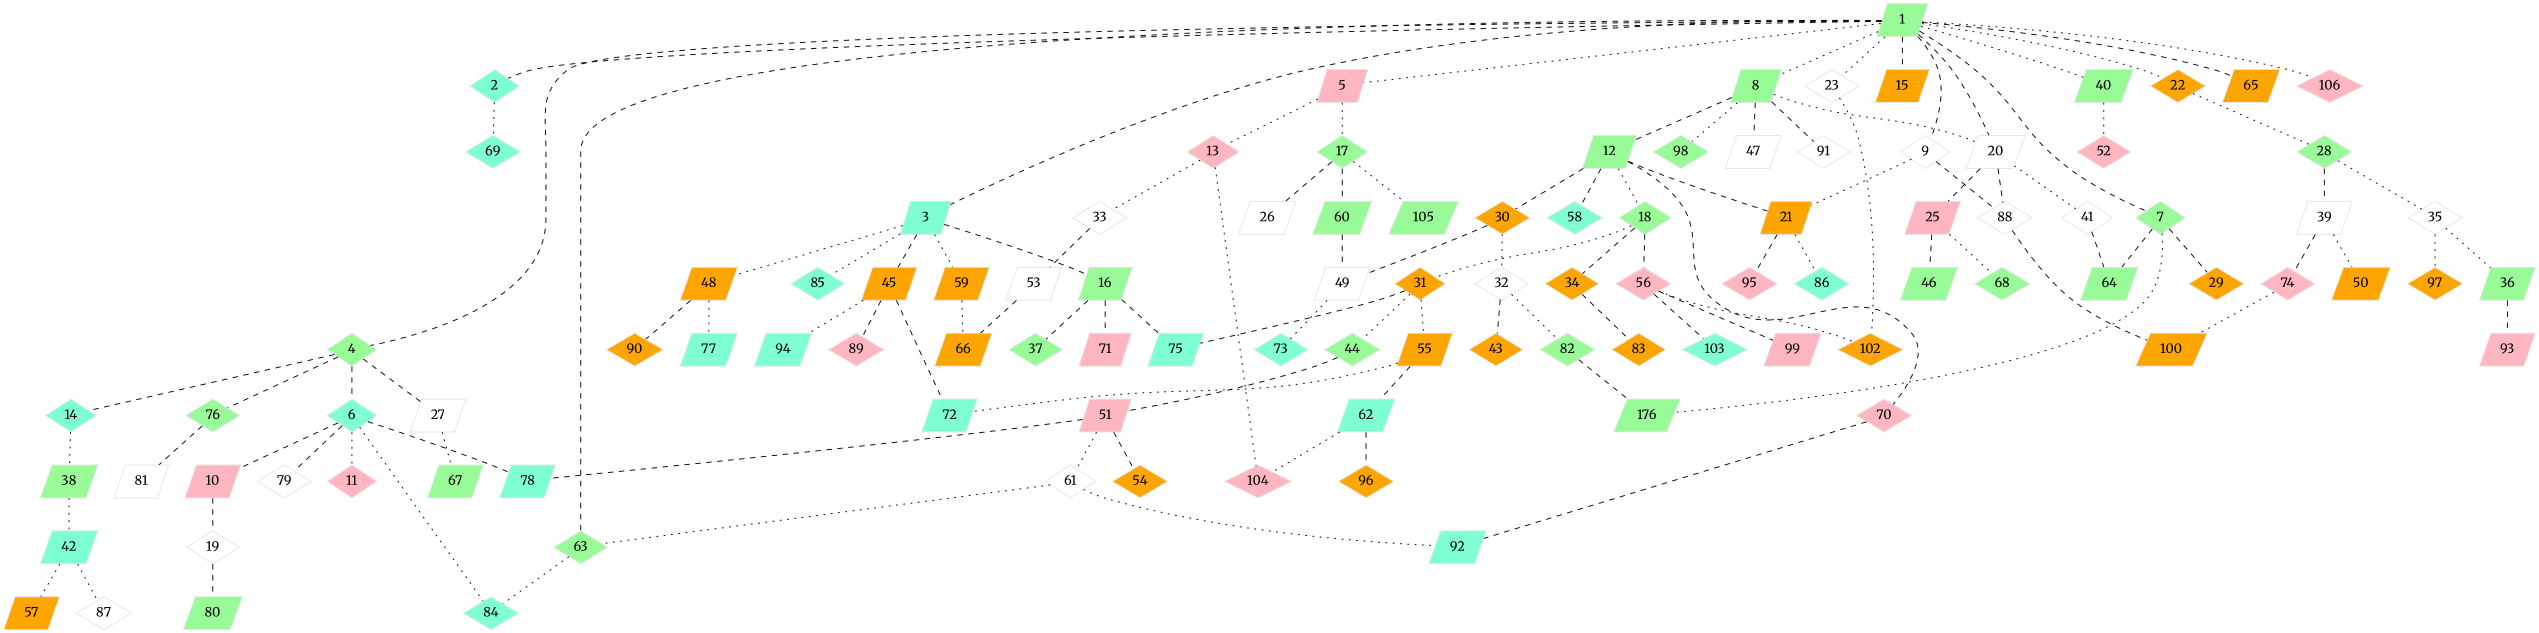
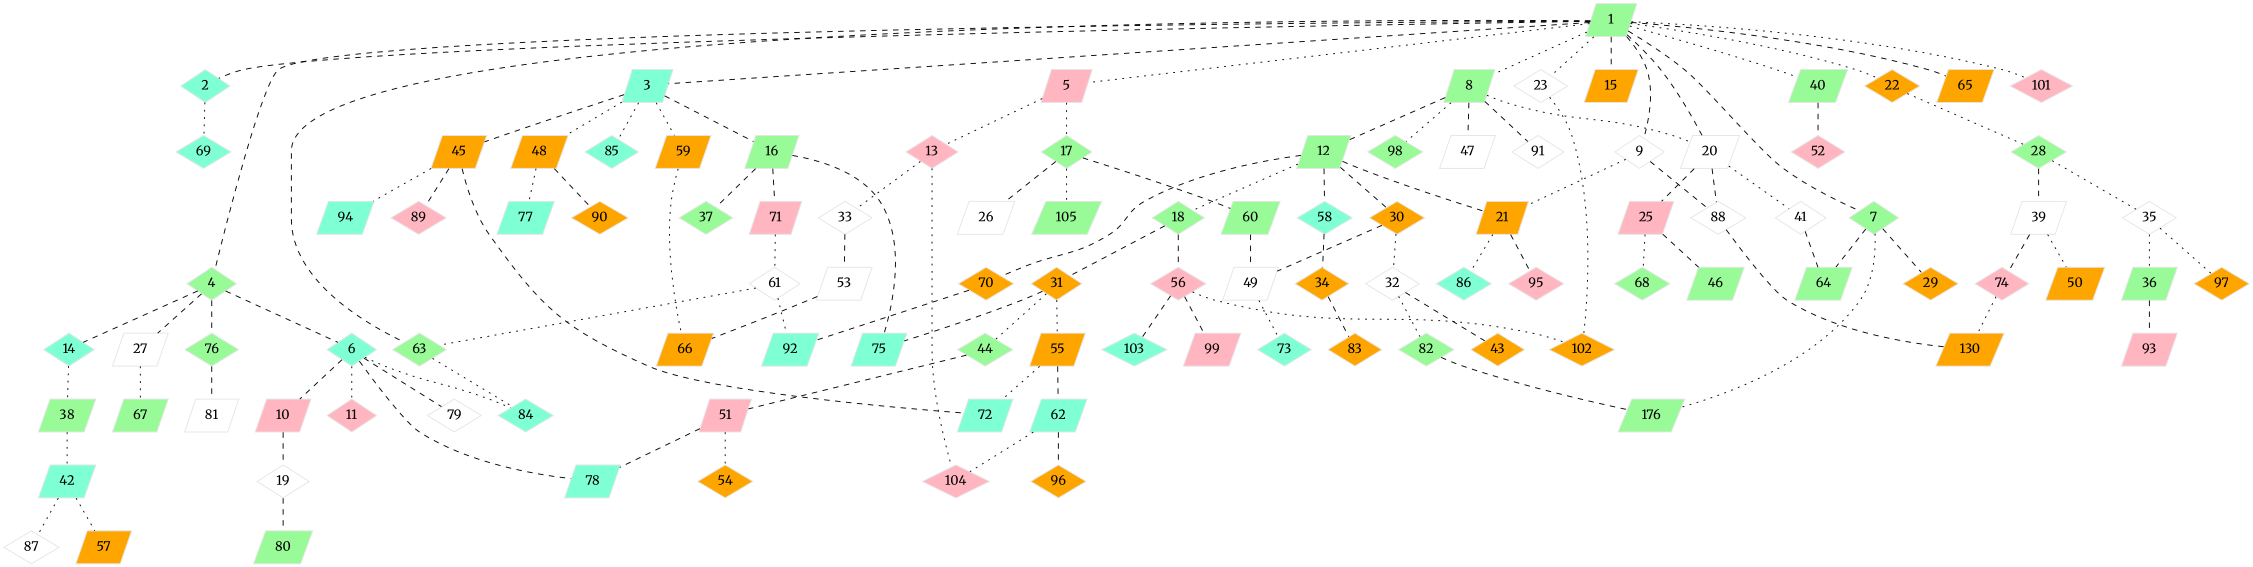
node "106": label "106" -> "101"
edge "40" -- "52": style dotted -> dashed
edge "18" -- "34": now "58" -- "34"
edge "18" -- "31": style dotted -> dashed
node "100": label "100" -> "130"
node "70": fillcolor lightpink -> orange
edge "51" -- "61": now "71" -- "61"
edge "51" -- "54": style dashed -> dotted
